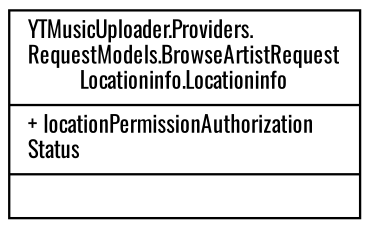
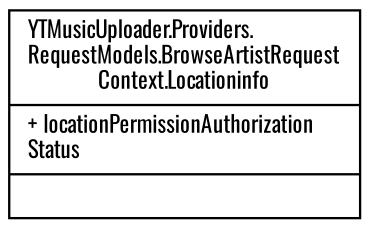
node "YTMusicUploader.Providers.": text "Locationinfo.Locationinfo" -> "Context.Locationinfo"
